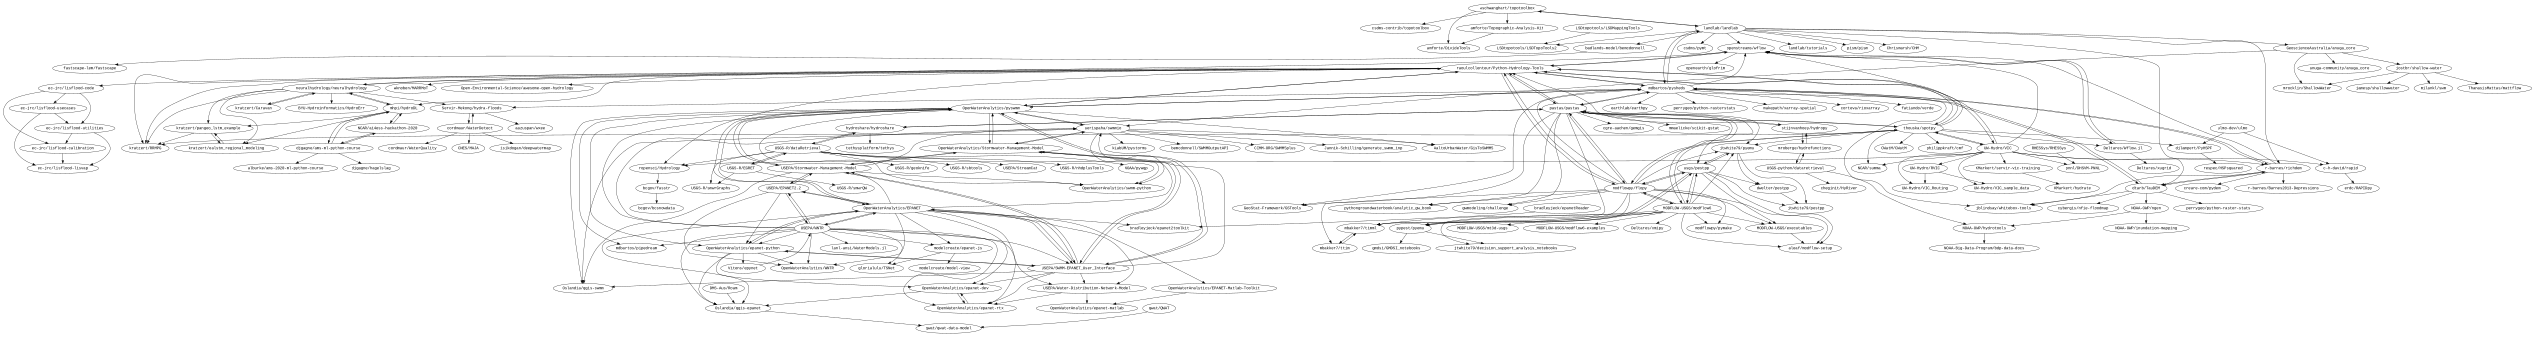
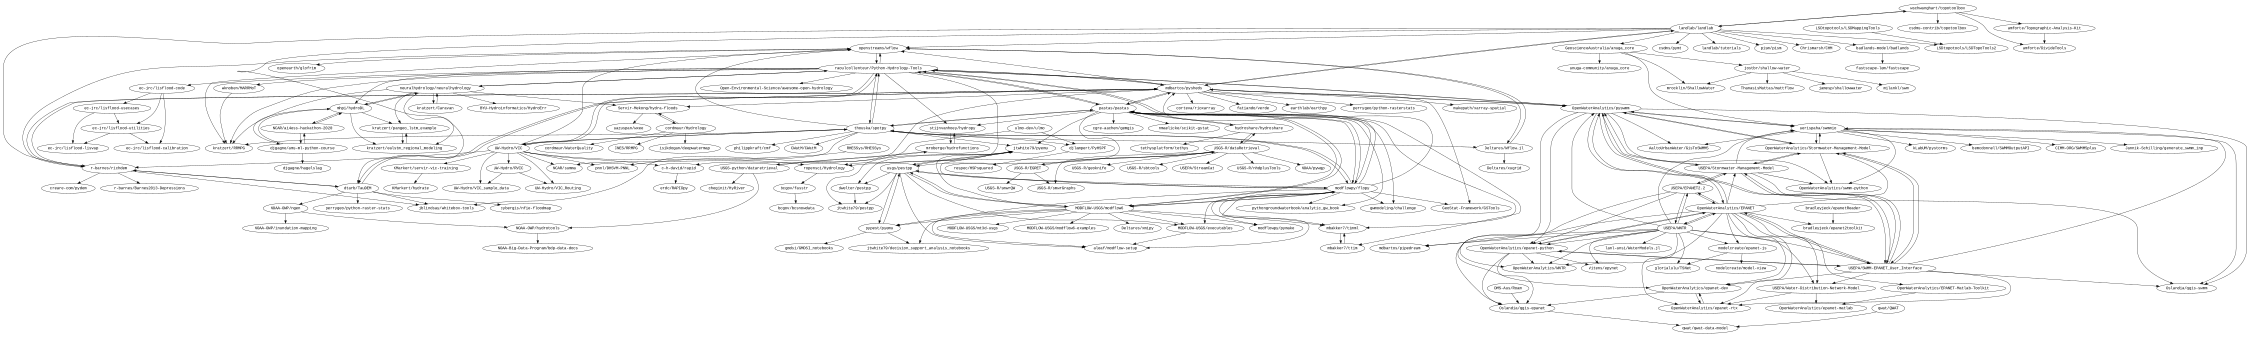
node "badlands-model/bemcdonnell": label "badlands-model/bemcdonnell" -> "badlands-model/badlands"
edge "stijnvanhoey/hydropy" -> "raoulcollenteur/Python-Hydrology-Tools": reversed
node "cordmaur/WaterDetect": label "cordmaur/WaterDetect" -> "cordmaur/Hydrology"
edge "kratzert/pangeo_lstm_example" -> "kratzert/RRMPG": now "wknoben/MARRMoT" -> "kratzert/RRMPG"
node "CNES/MAJA": label "CNES/MAJA" -> "CNES/RRMPG"
edge "ec-jrc/lisflood-calibration" -> "ec-jrc/lisflood-lisvap": removed
node "alburke/ams-2020-ml-python-course": removed
edge "Vitens/epynet" -> "USEPA/WNTR": reversed
